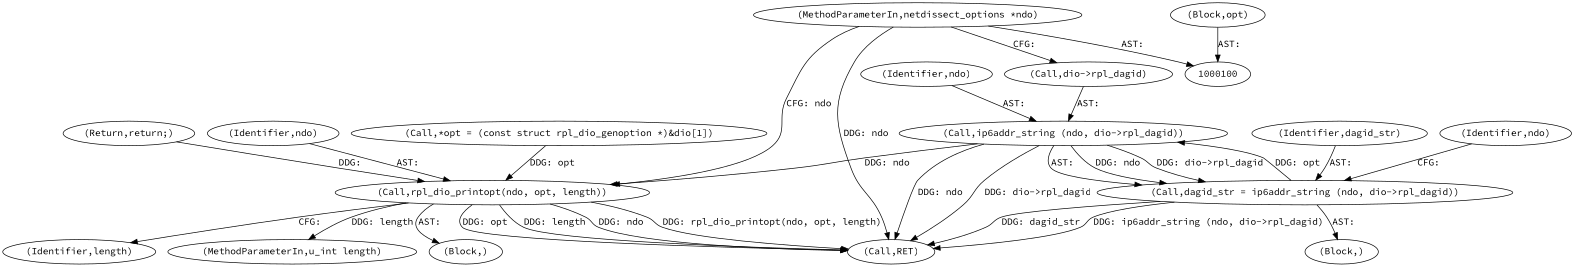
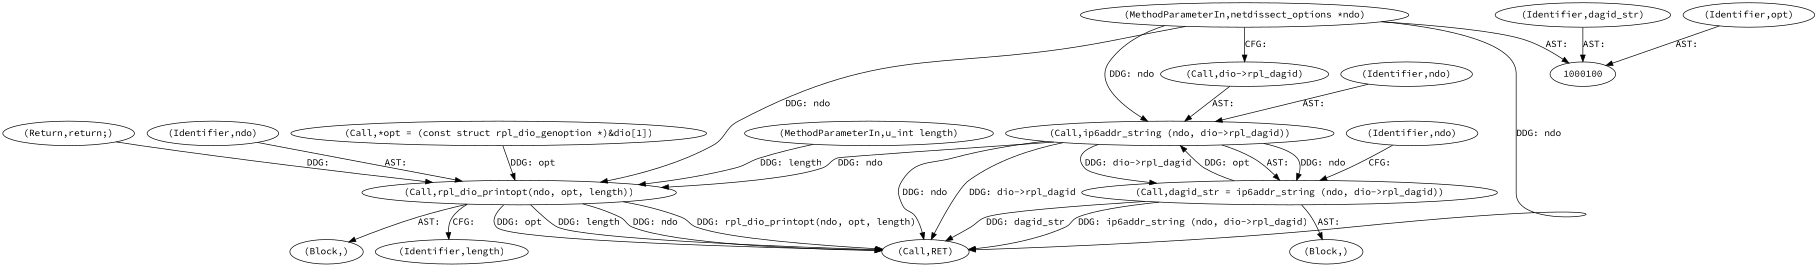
node "(Block,opt)": label "(Block,opt)" -> "(Identifier,opt)"
edge "(MethodParameterIn,netdissect_options *ndo)" -> "(Call,ip6addr_string (ndo, dio->rpl_dagid))": added, label "DDG: ndo"
edge "(MethodParameterIn,netdissect_options *ndo)" -> "(Call,rpl_dio_printopt(ndo, opt, length))": label "CFG: ndo" -> "DDG: ndo"
edge "(Identifier,dagid_str)" -> "(Call,dagid_str = ip6addr_string (ndo, dio->rpl_dagid))": now "(Identifier,dagid_str)" -> "1000100"
edge "(Call,rpl_dio_printopt(ndo, opt, length))" -> "(MethodParameterIn,u_int length)": reversed
